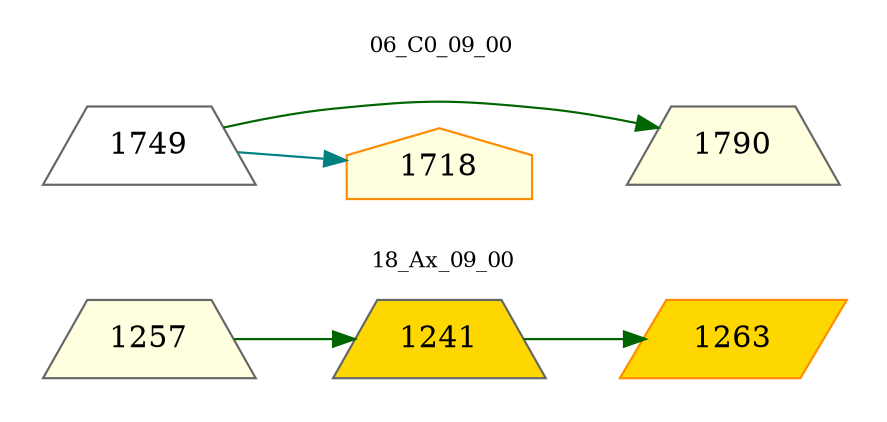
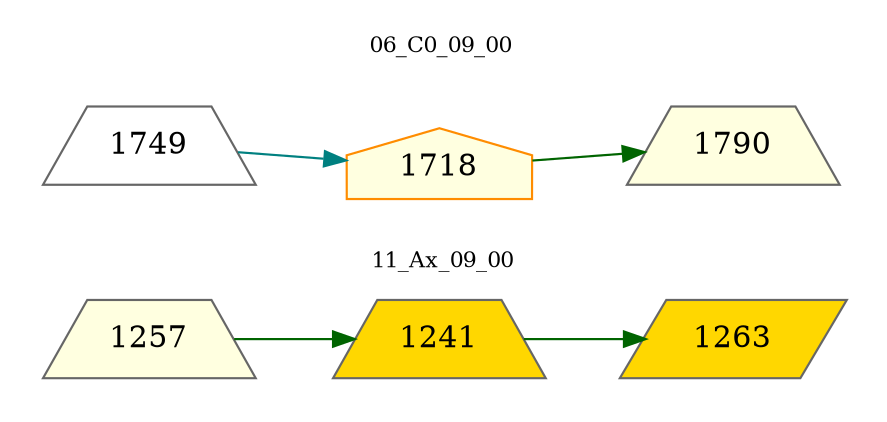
edge "1749" -> "1790": now "1718" -> "1790"
cluster "18_Ax_09_00": label "18_Ax_09_00" -> "11_Ax_09_00"
node "1263": color darkorange -> gray40
